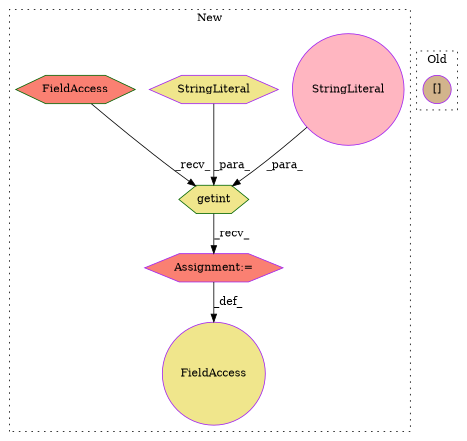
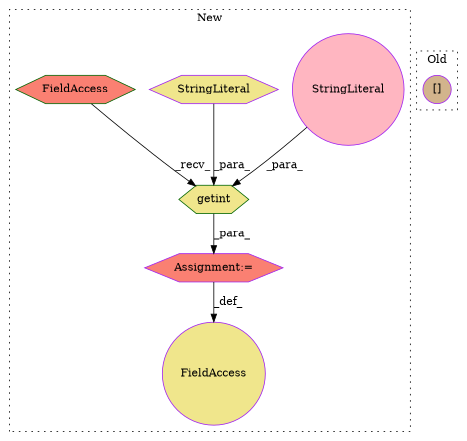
edge "getint" -> "Assignment:=": label "_recv_" -> "_para_"
